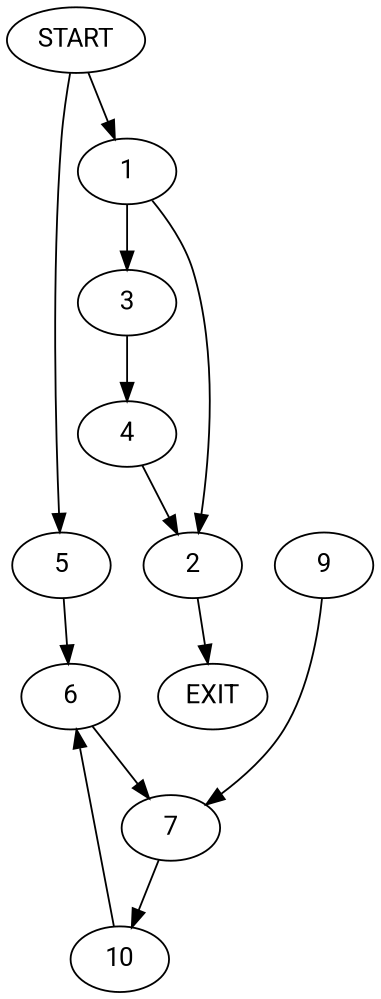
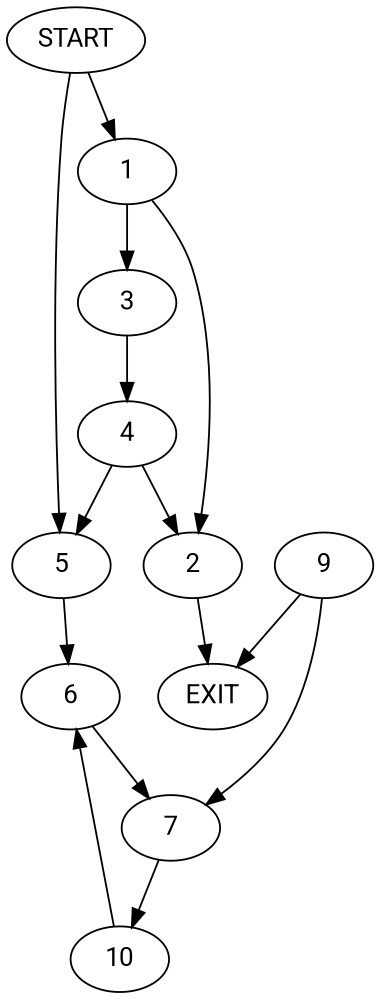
edge "4" -> "5": added
edge "9" -> "EXIT": added
